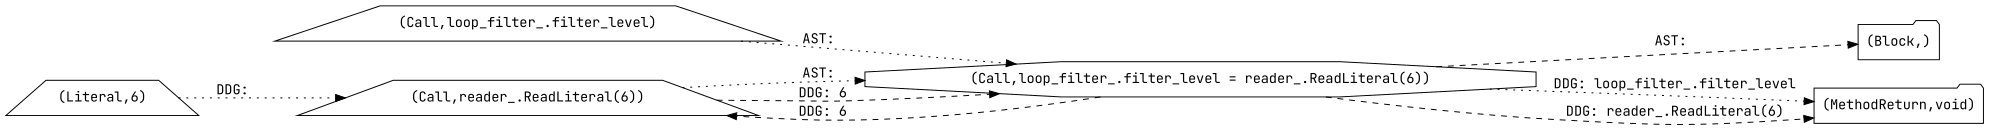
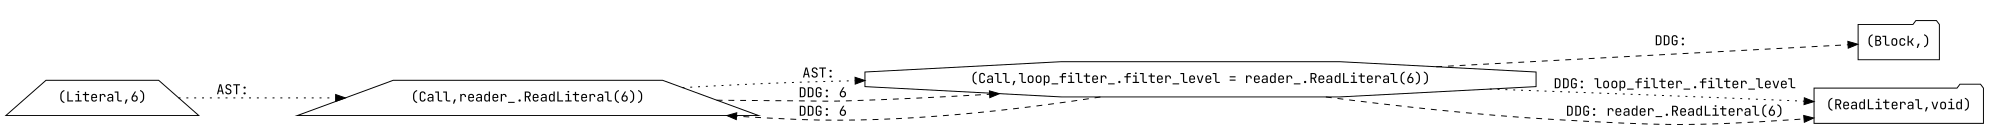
node "(Call,loop_filter_.filter_level)": removed
edge "(Call,loop_filter_.filter_level = reader_.ReadLiteral(6))" -> "(Block,)": label "AST: " -> "DDG: "
edge "(Literal,6)" -> "(Call,reader_.ReadLiteral(6))": label "DDG: " -> "AST: "
node "(MethodReturn,void)": label "(MethodReturn,void)" -> "(ReadLiteral,void)"
